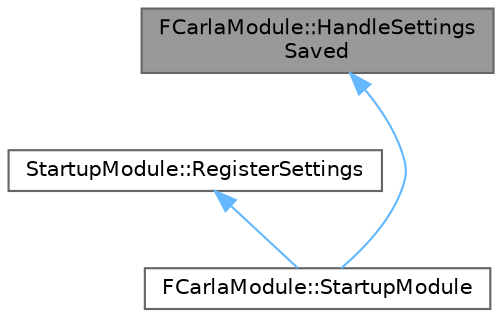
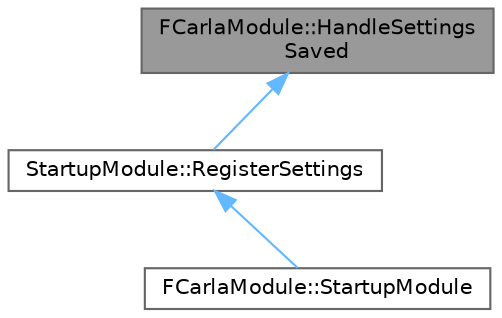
edge "FCarlaModule::StartupModule" -> "FCarlaModule::HandleSettings Saved": now "StartupModule::RegisterSettings" -> "FCarlaModule::HandleSettings Saved"
